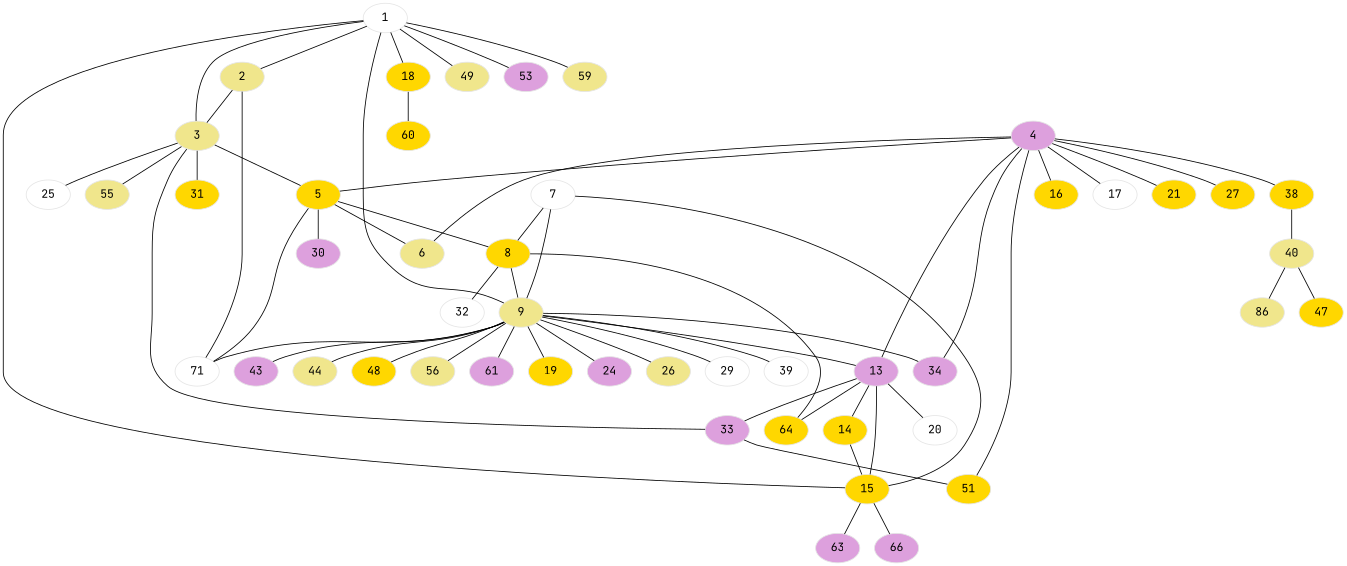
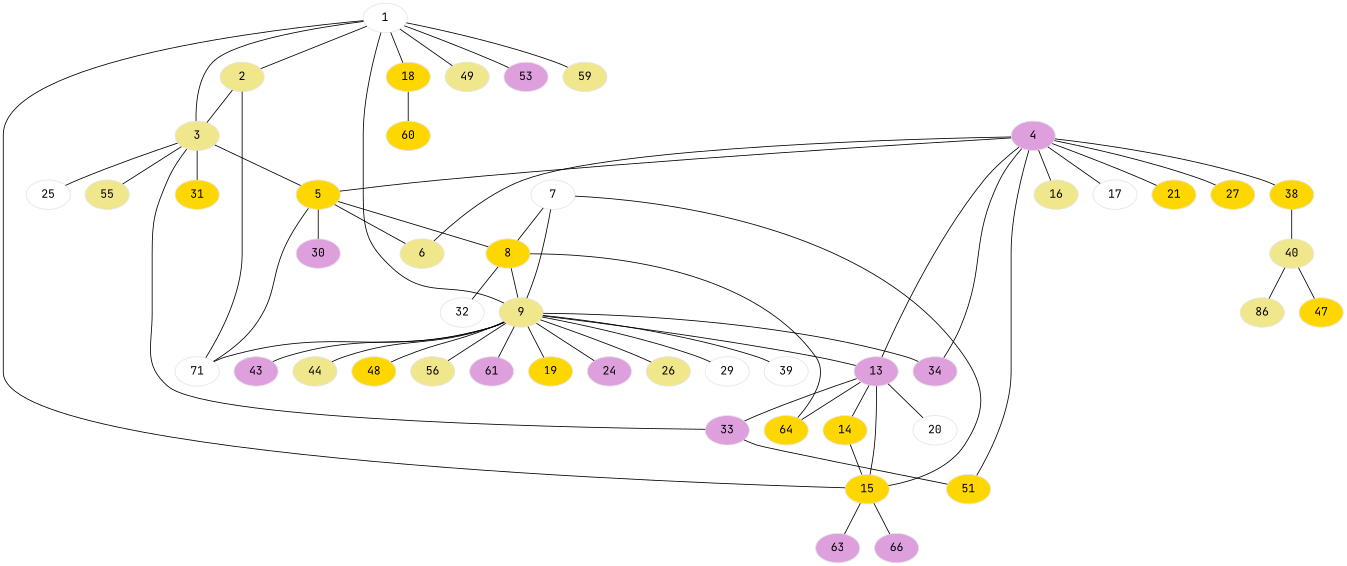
node "16": fillcolor gold -> khaki
